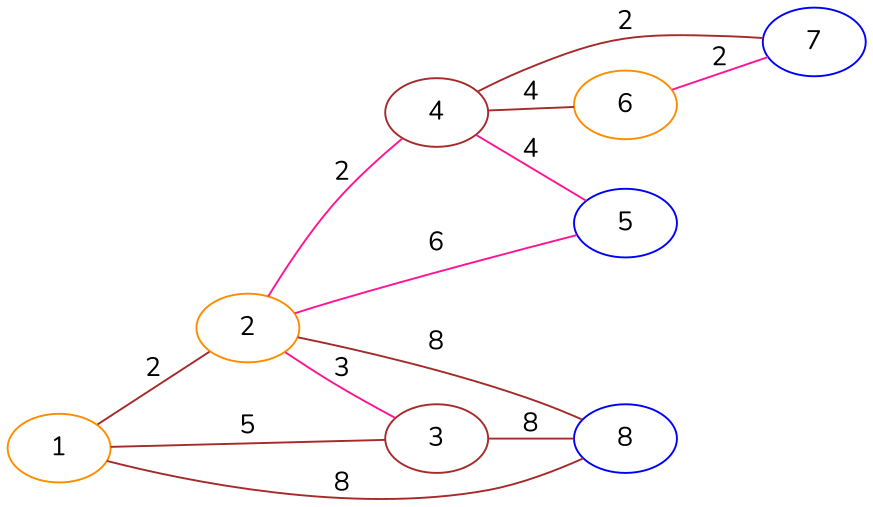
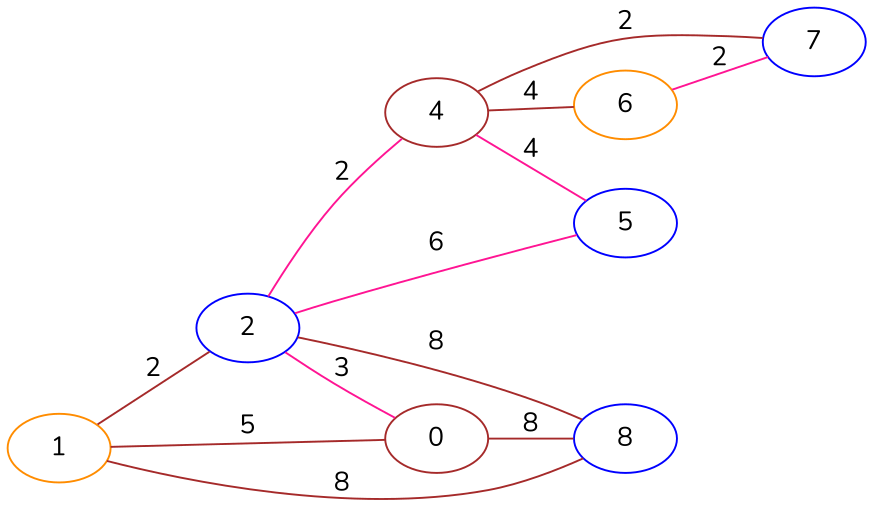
node "2": color darkorange -> blue
node "3": label "3" -> "0"
